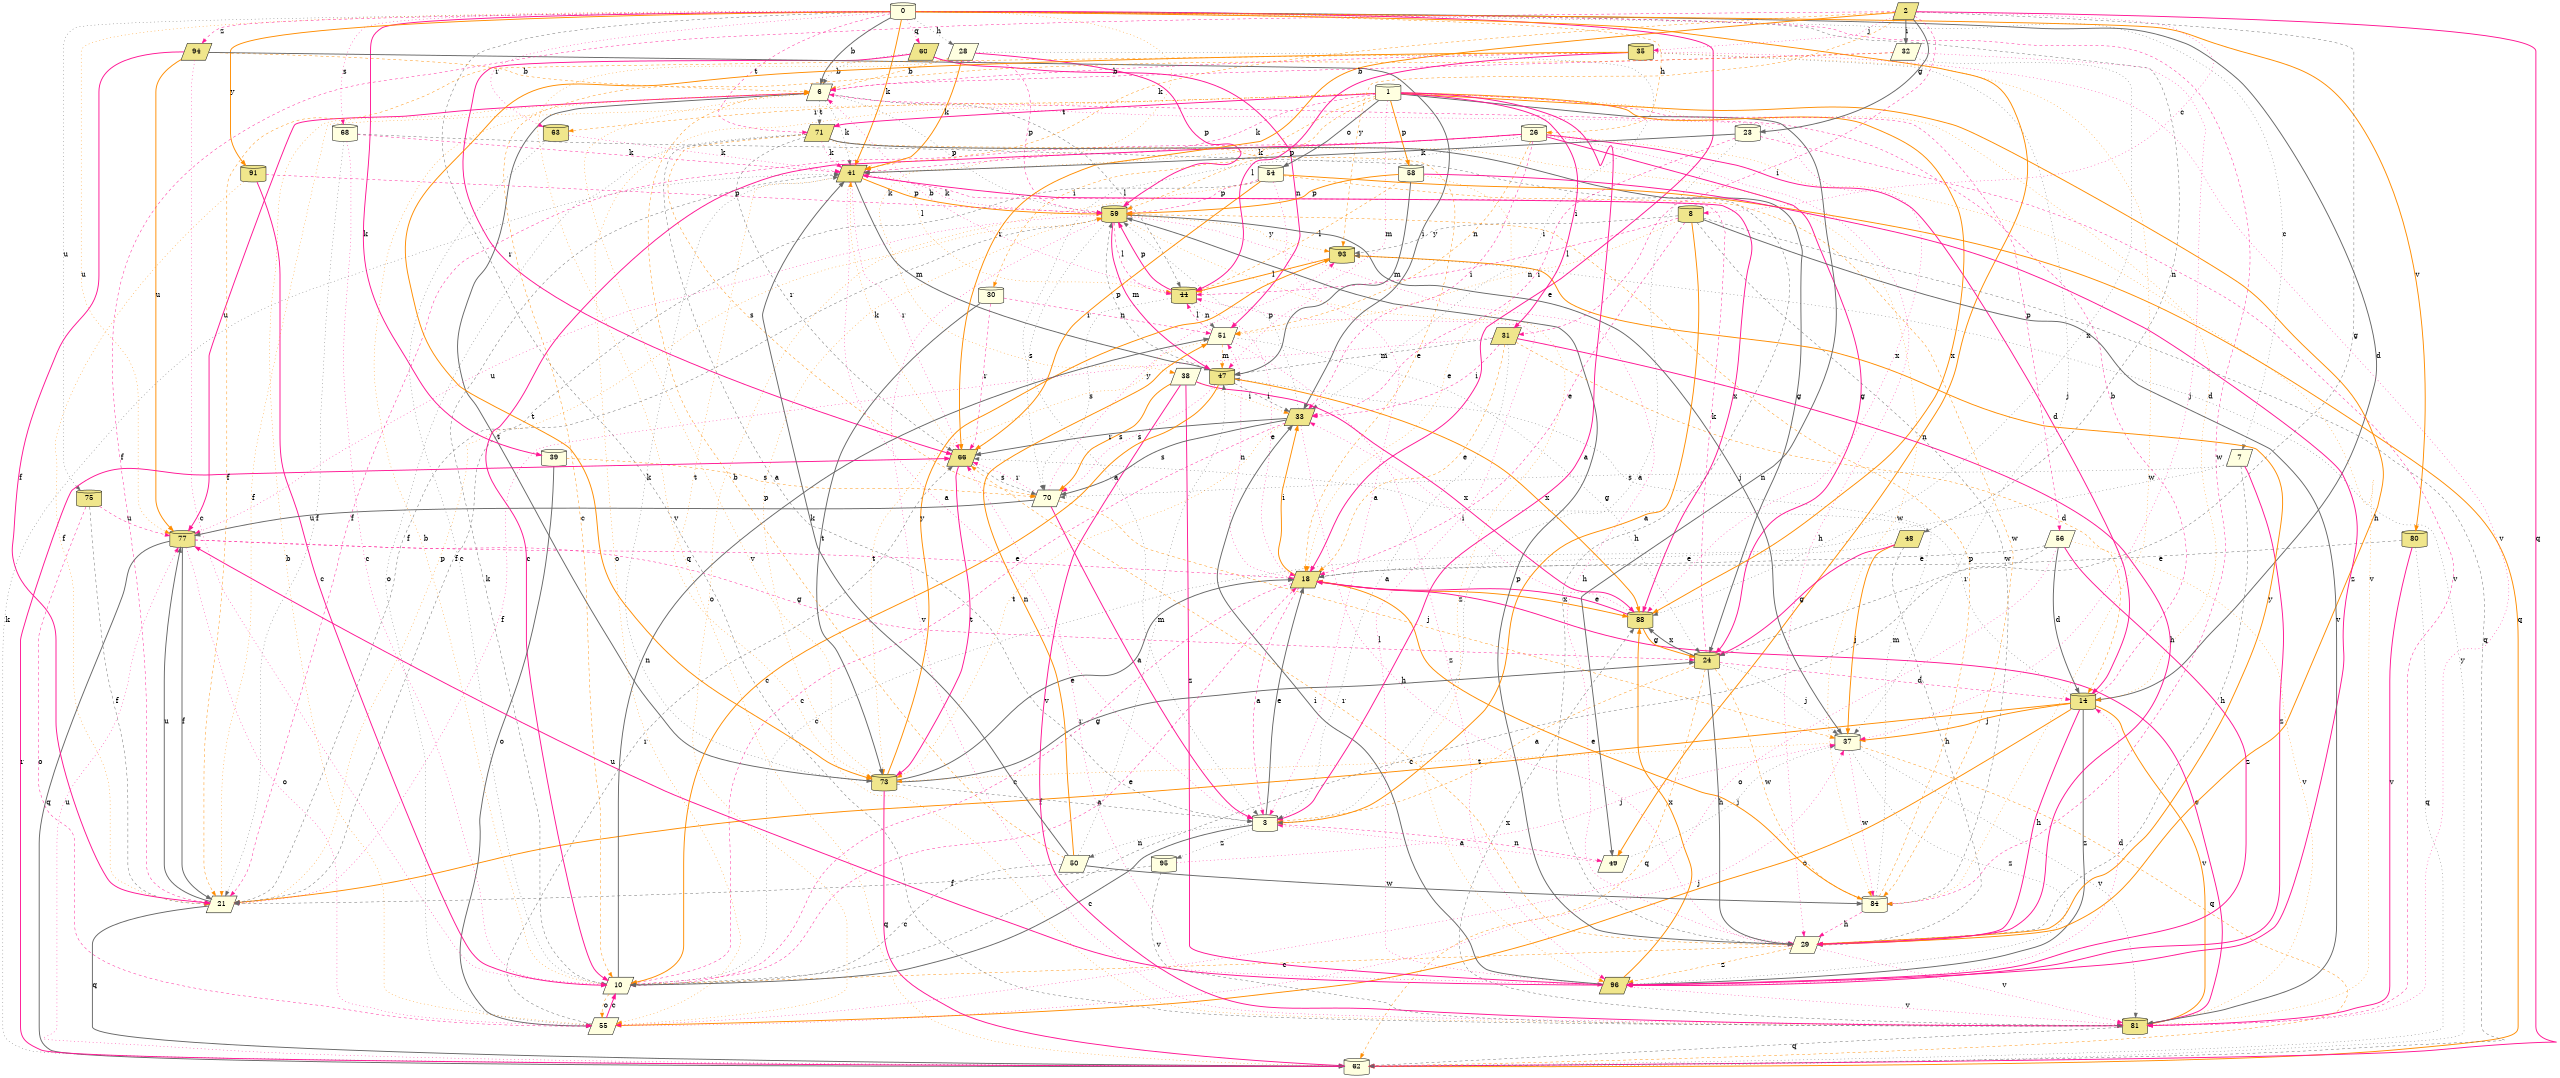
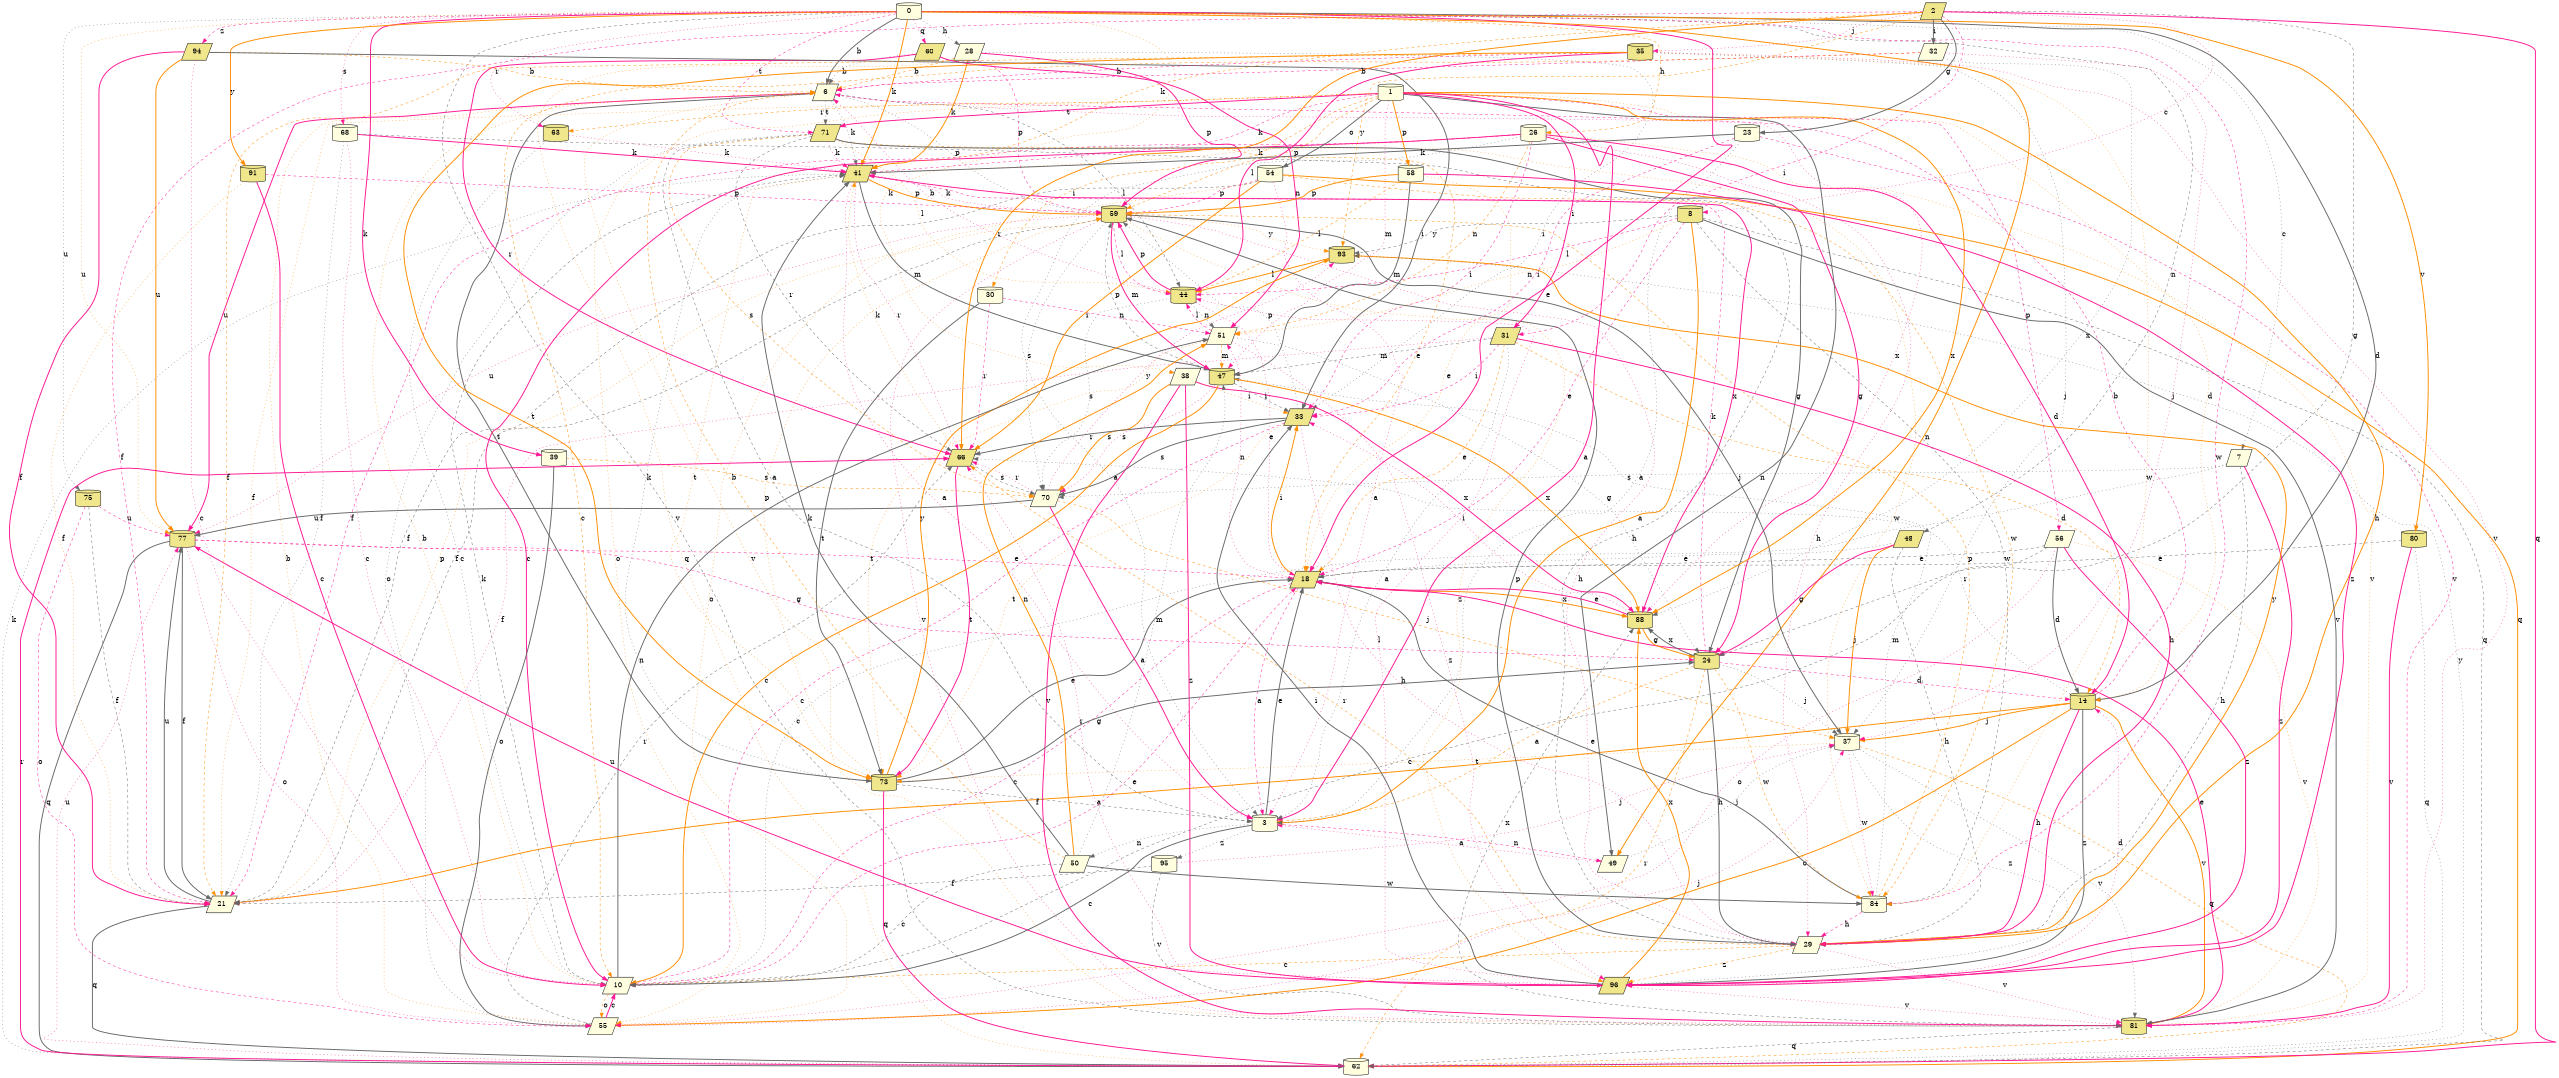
edge "68" -> "41": style dashed -> bold
edge "84" -> "18": color darkorange -> gray40
edge "24" -> "62": label "q" -> "r"
